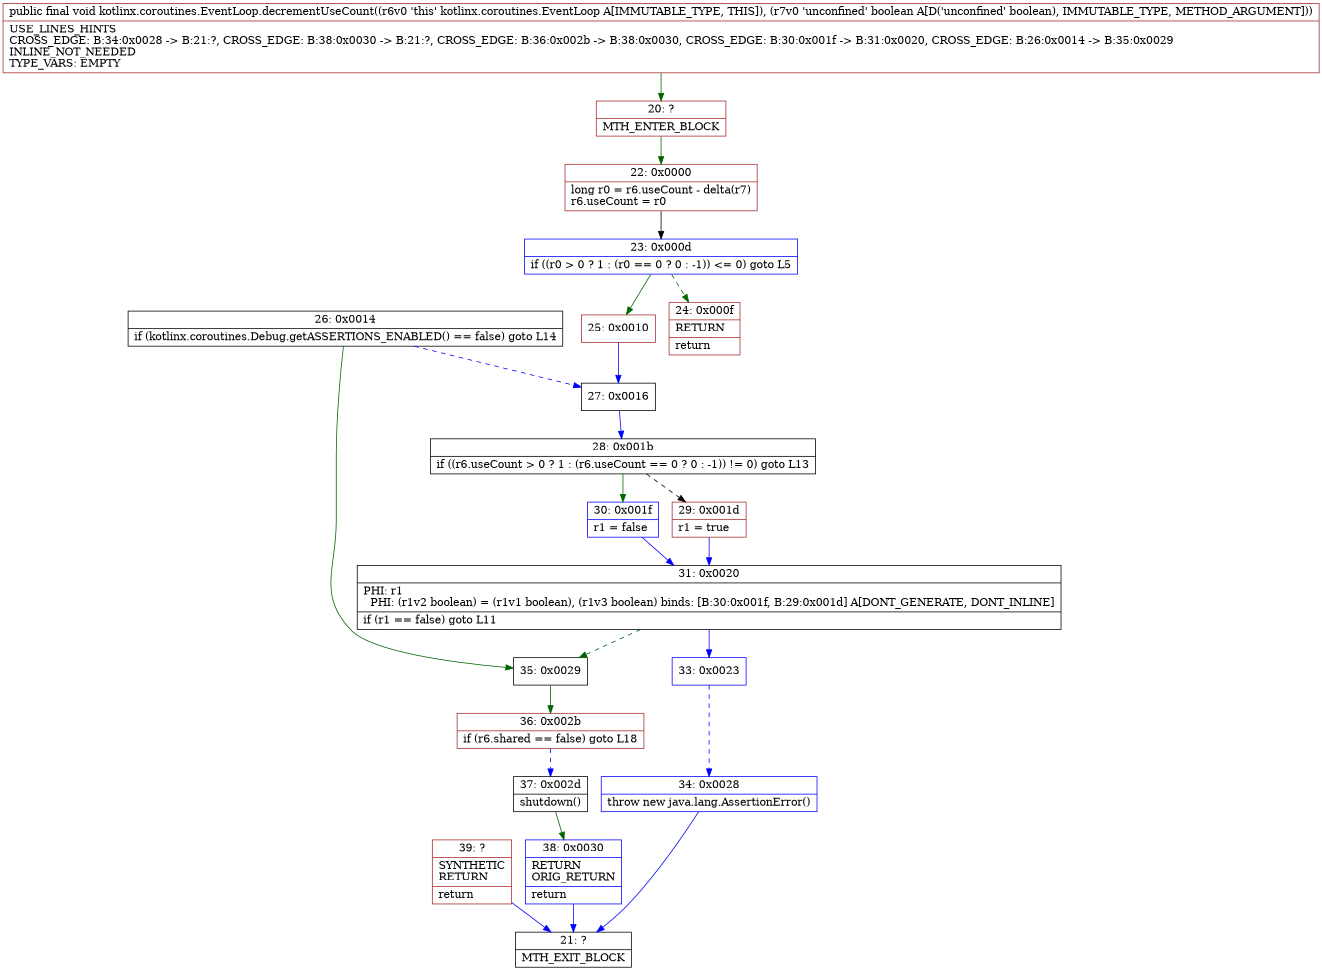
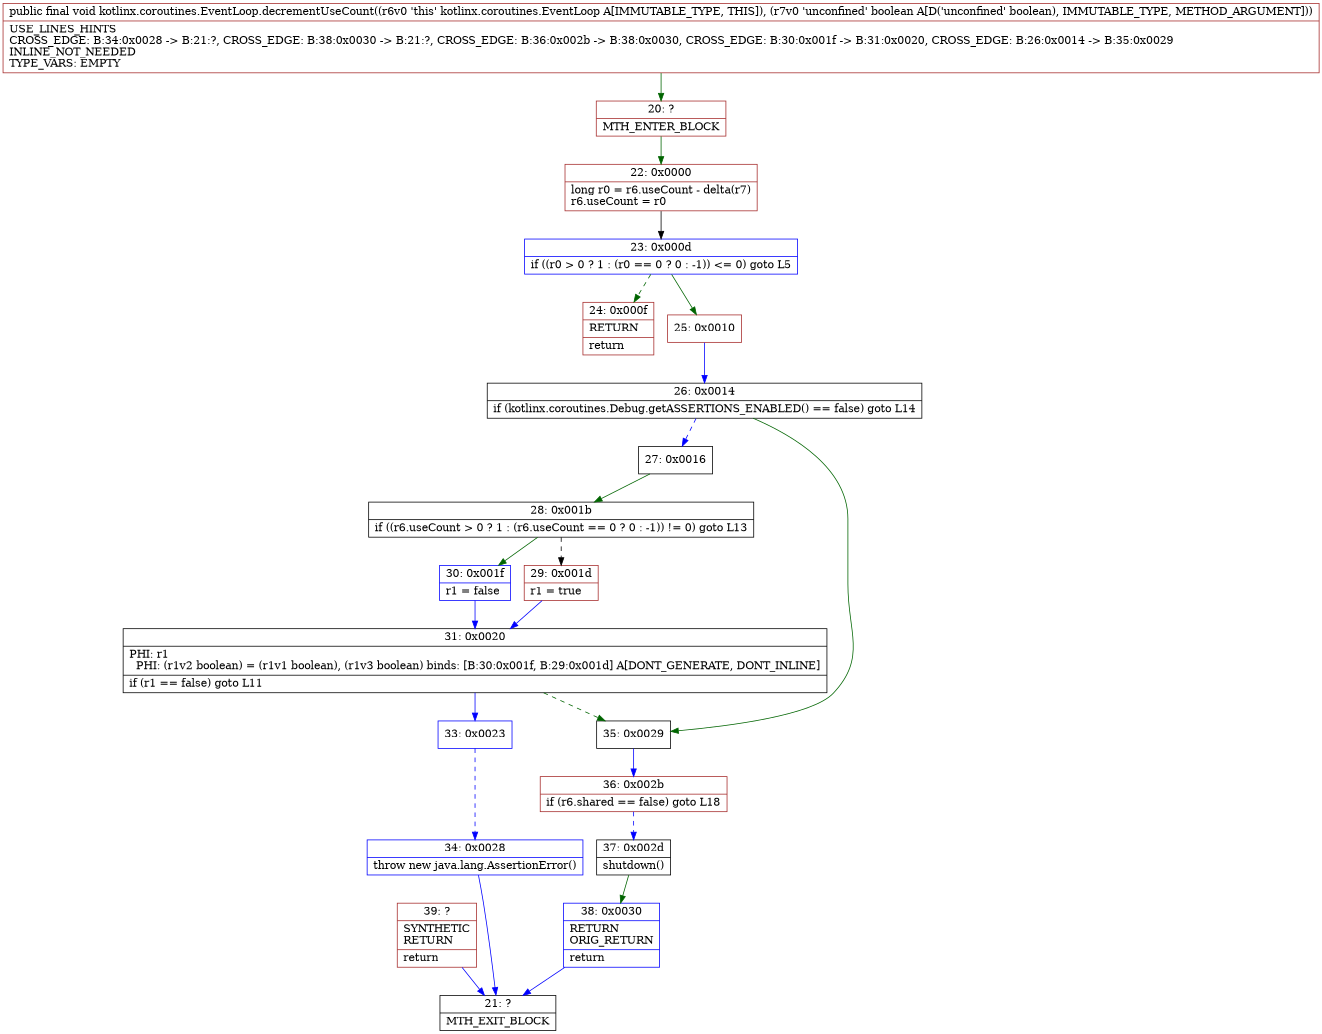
edge "25: 0x0010" -> "27: 0x0016": now "25: 0x0010" -> "26: 0x0014"
edge "27: 0x0016" -> "28: 0x001b": color blue -> darkgreen
edge "35: 0x0029" -> "36: 0x002b": color darkgreen -> blue
